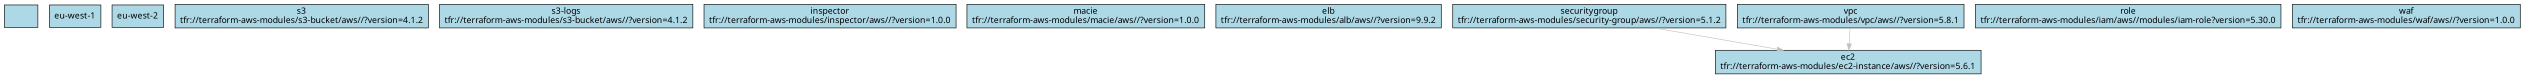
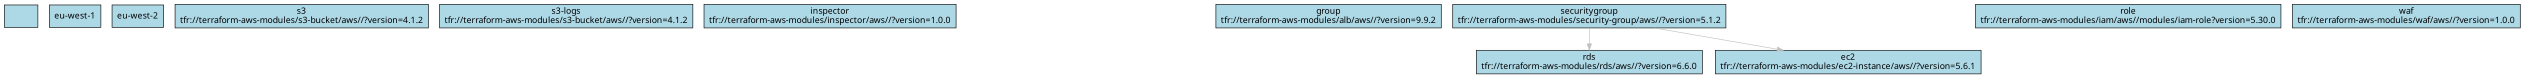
node "macie tfr://terraform-aws-modules/macie/aws//?version=1.0.0": removed
node "elb tfr://terraform-aws-modules/alb/aws//?version=9.9.2": label "elb tfr://terraform-aws-modules/alb/aws//?version=9.9.2" -> "group tfr://terraform-aws-modules/alb/aws//?version=9.9.2"
node "vpc tfr://terraform-aws-modules/vpc/aws//?version=5.8.1": removed
node "rds tfr://terraform-aws-modules/rds/aws//?version=6.6.0": added
